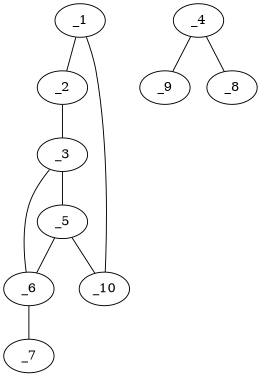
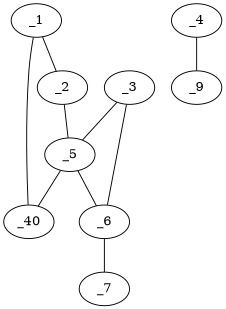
node "_8": removed
edge "_2" -- "_3": now "_2" -- "_5"
node "_10": label "_10" -> "_40"
